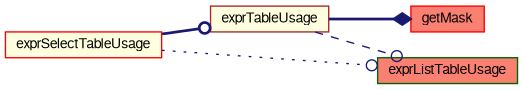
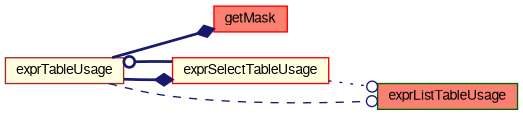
edge "exprTableUsage" -> "exprSelectTableUsage": added
